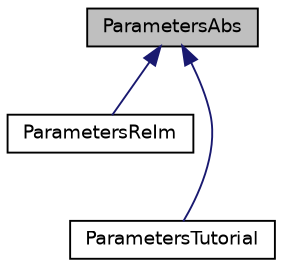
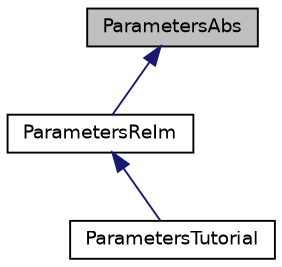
edge "ParametersTutorial" -> "ParametersAbs": now "ParametersTutorial" -> "ParametersReIm"
